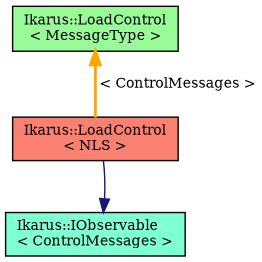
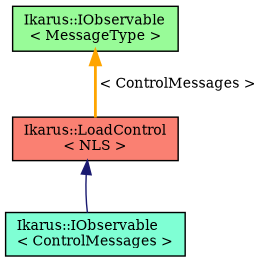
node "Ikarus::LoadControl < MessageType >": label "Ikarus::LoadControl < MessageType >" -> "Ikarus::IObservable < MessageType >"
edge "Ikarus::LoadControl < NLS >" -> "Ikarus::IObservable < ControlMessages >": reversed
